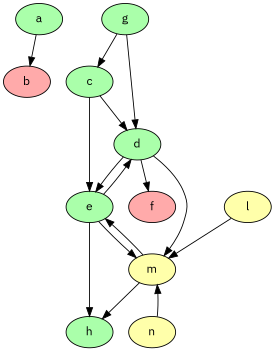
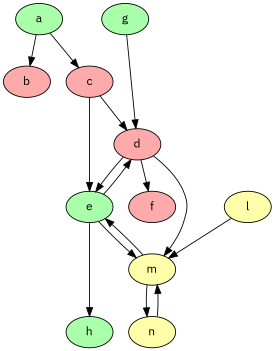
edge "g" -> "c": now "a" -> "c"
node "c": fillcolor #aaffaa -> #ffaaaa
node "d": fillcolor #aaffaa -> #ffaaaa
edge "m" -> "h": now "m" -> "n"
